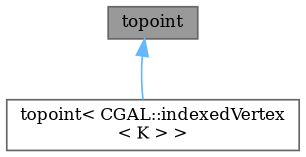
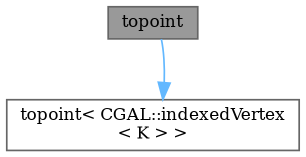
edge "topoint< CGAL::indexedVertex < K > >" -> "topoint": reversed
